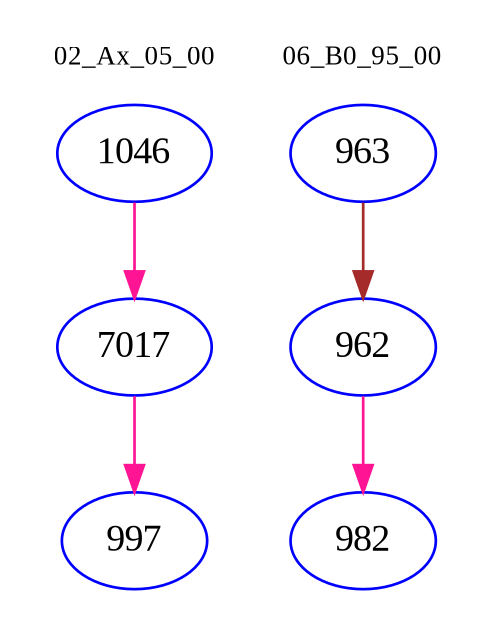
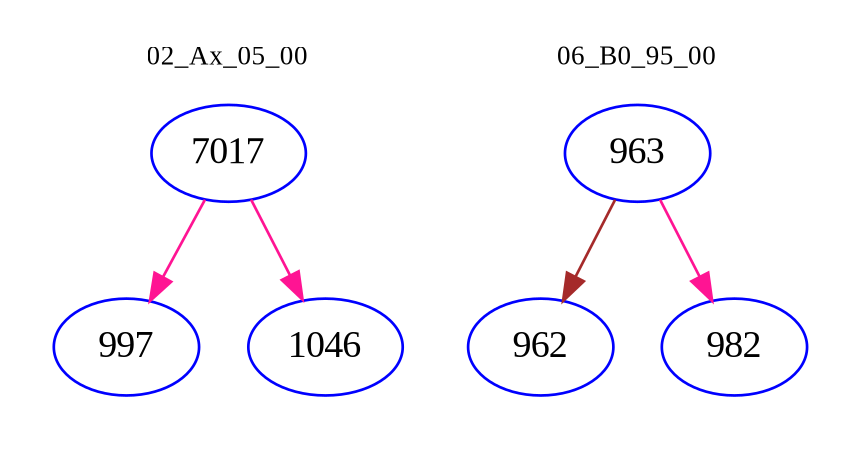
edge "1046" -> "7017": reversed
edge "962" -> "982": now "963" -> "982"
